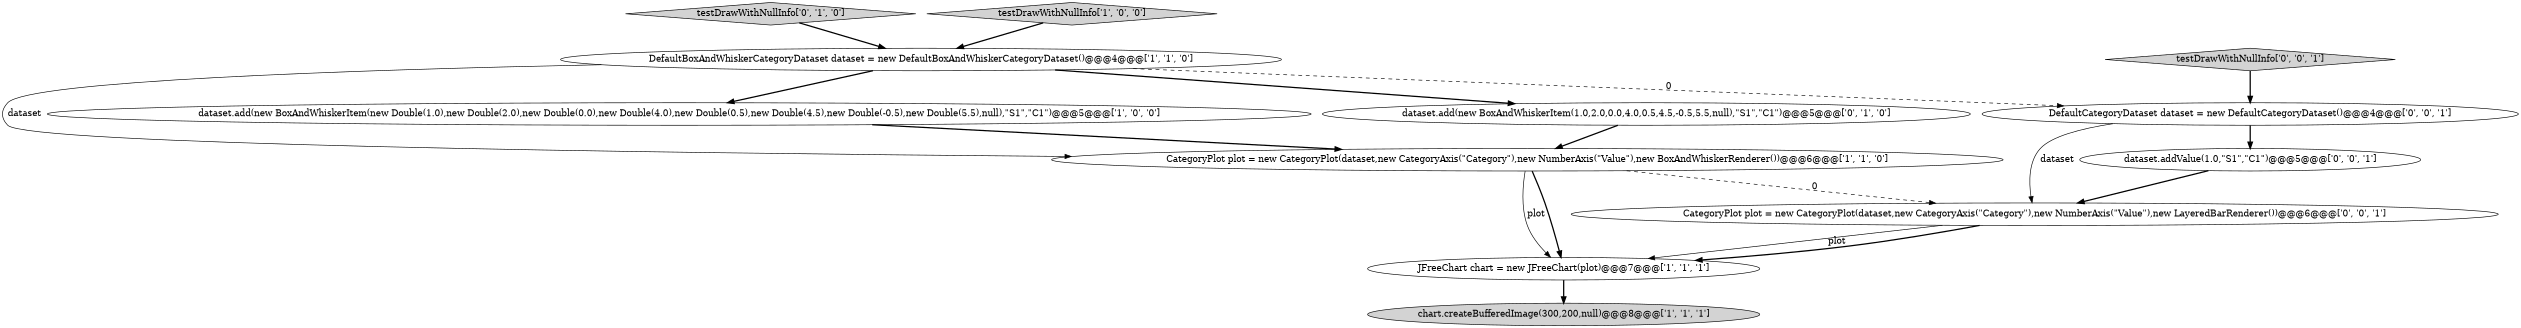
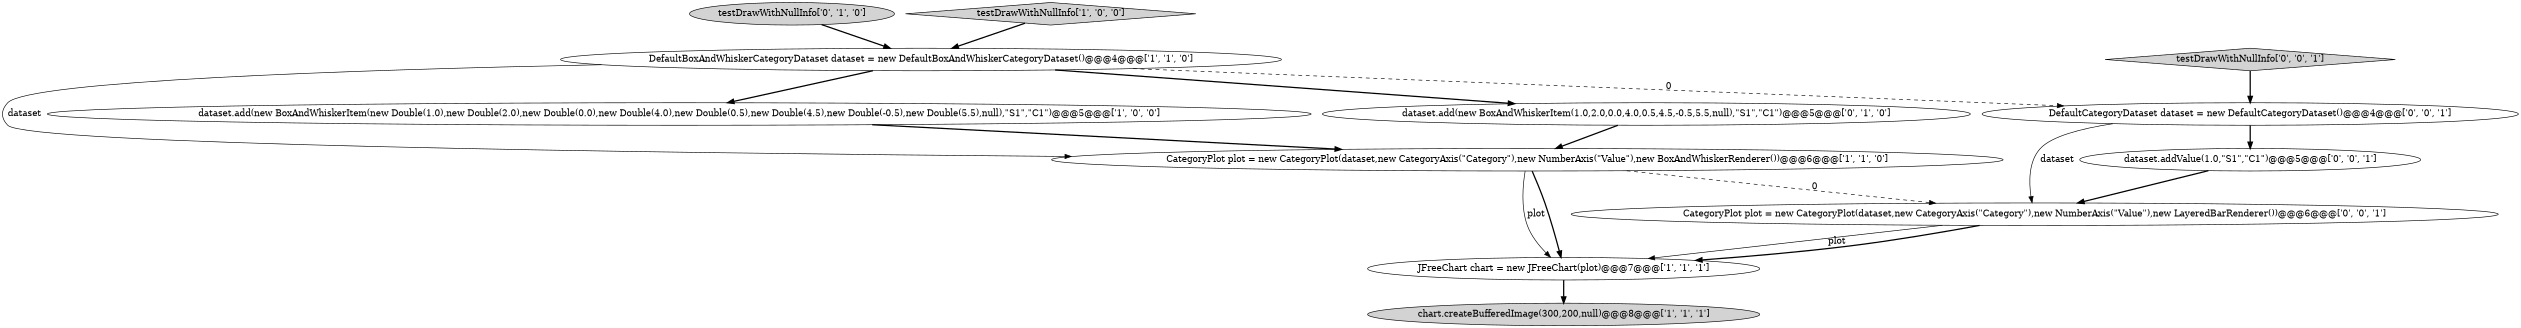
node "testDrawWithNullInfo['0', '1', '0']": shape diamond -> ellipse
